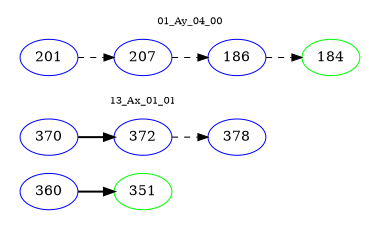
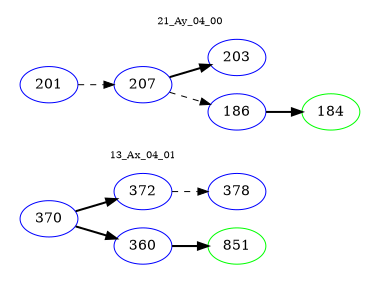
cluster "01_Ay_04_00": label "01_Ay_04_00" -> "21_Ay_04_00"
node "203": added
edge "186" -> "184": style dashed -> bold
cluster "13_Ax_01_01": label "13_Ax_01_01" -> "13_Ax_04_01"
node "351": label "351" -> "851"
edge "370" -> "360": added
